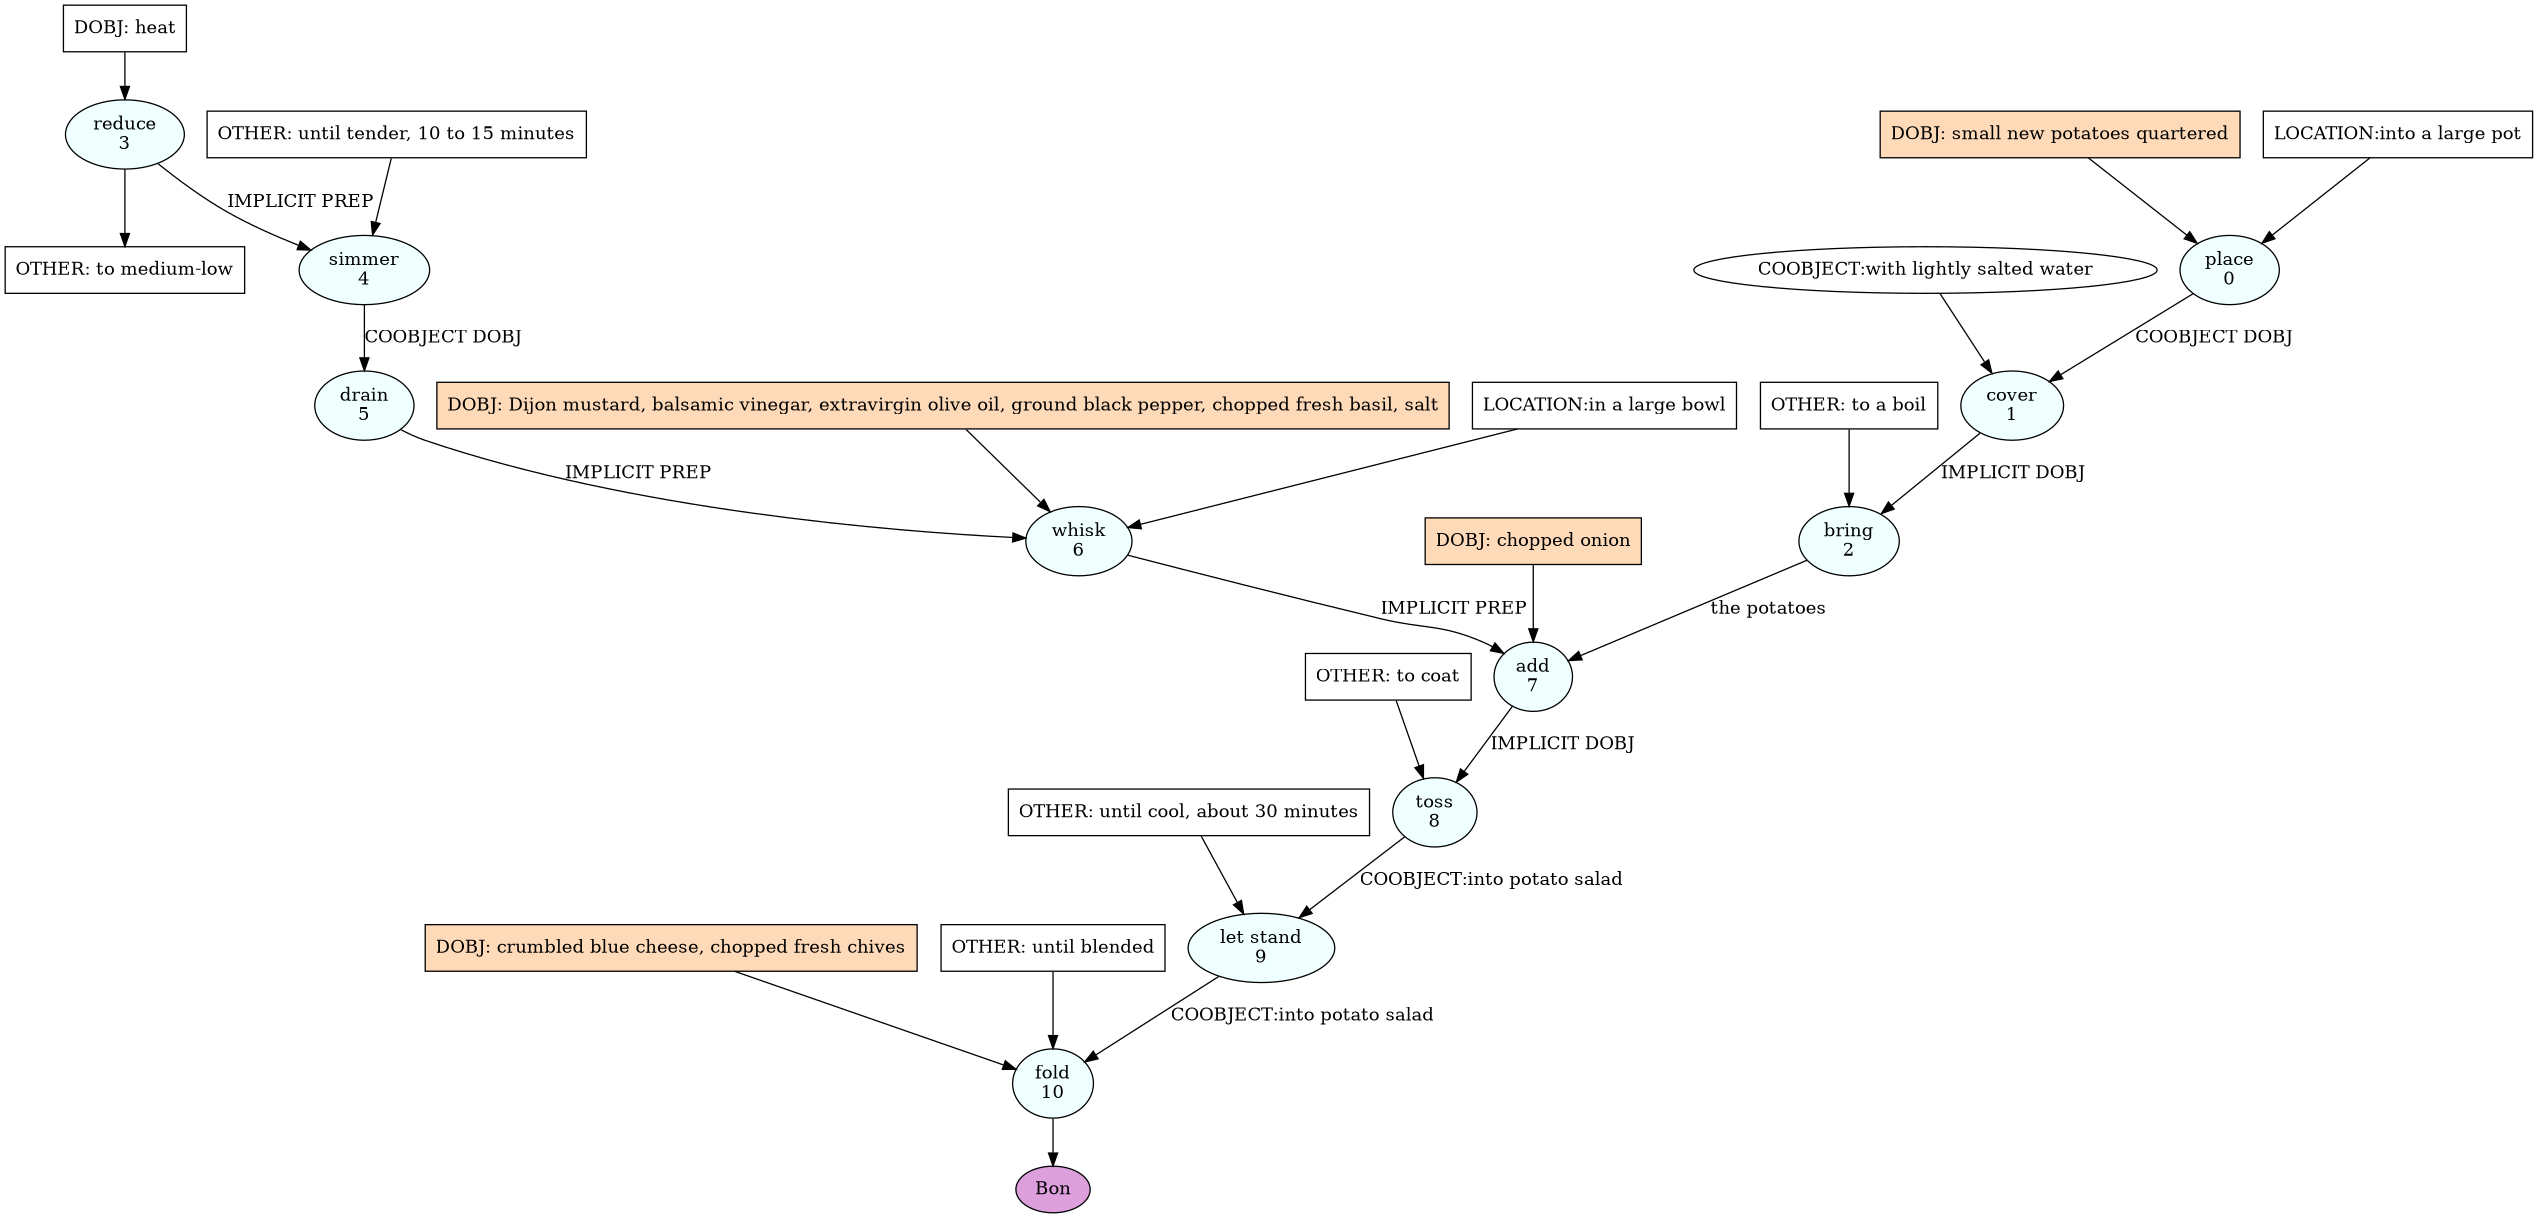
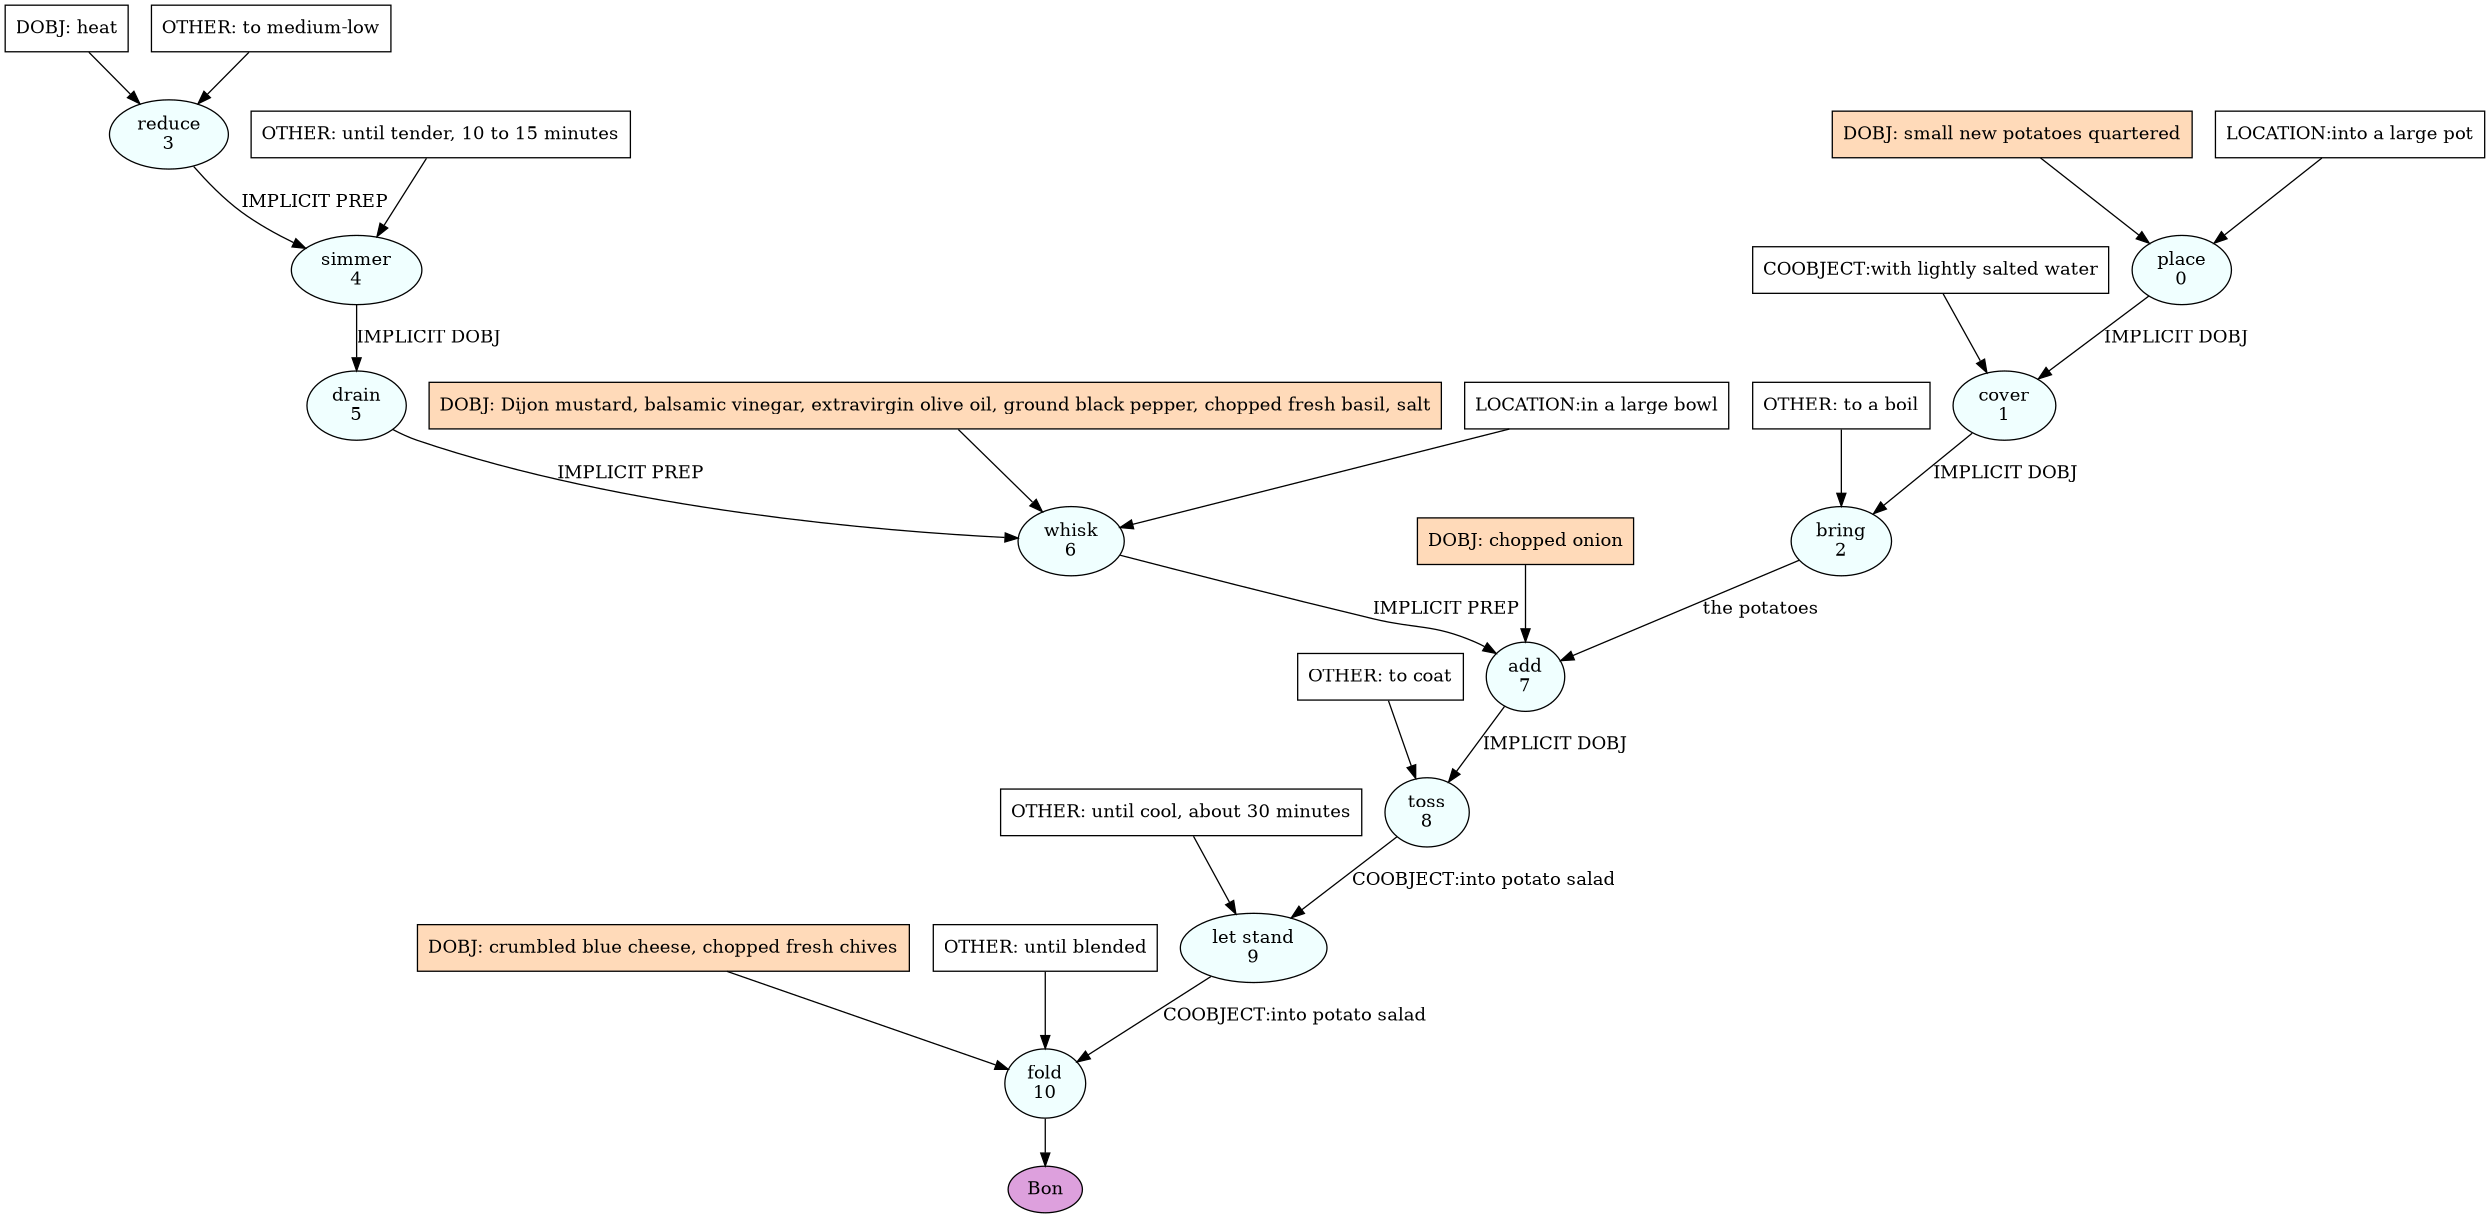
edge "reduce 3" -> "OTHER: to medium-low": reversed
node "COOBJECT:with lightly salted water": shape ellipse -> box
edge "simmer 4" -> "drain 5": label "COOBJECT DOBJ" -> "IMPLICIT DOBJ"
edge "place 0" -> "cover 1": label "COOBJECT DOBJ" -> "IMPLICIT DOBJ"
